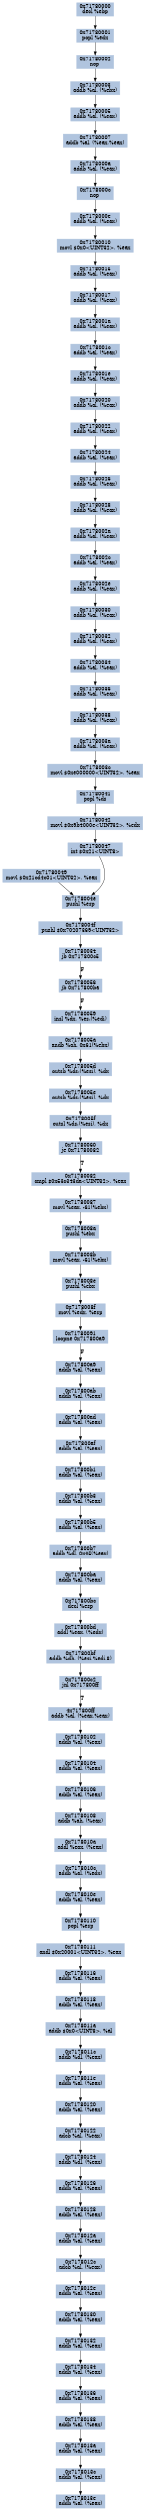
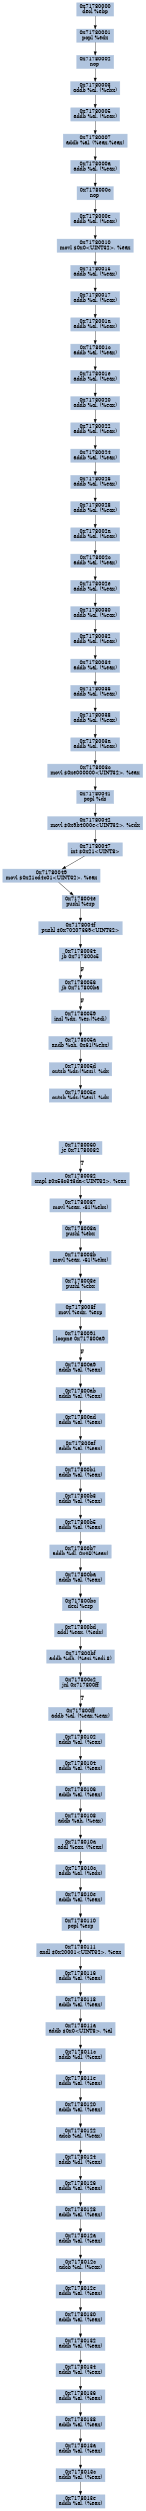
edge "0x71780047 int $0x21<UINT8>" -> "0x7178004e pushl %esp": now "0x71780047 int $0x21<UINT8>" -> "0x71780049 movl $0x21cd4c01<UINT32>, %eax"
node "0x7178005f outsl %ds:(%esi), %dx": removed
node "4x717800ff addb %al, (%eax,%eax)": label "4x717800ff addb %al, (%eax,%eax)" -> "0x717800ff addb %al, (%eax,%eax)"
